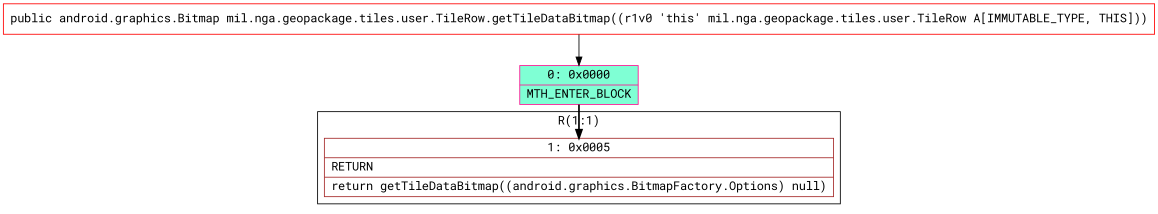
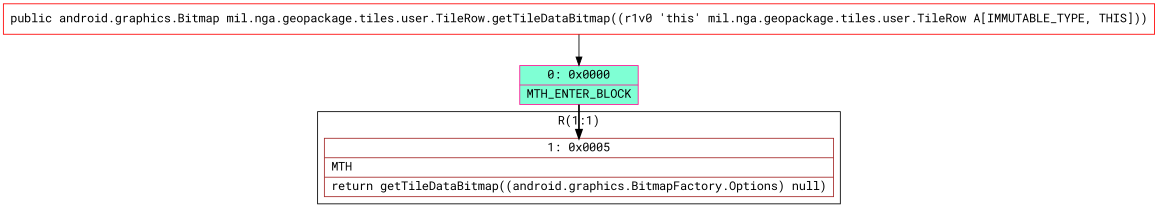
node "1: 0x0005": text "RETURN" -> "MTH"
